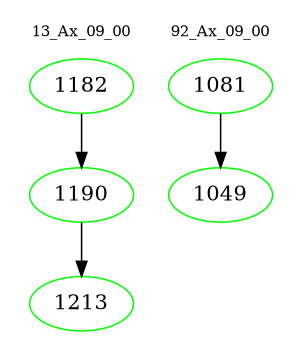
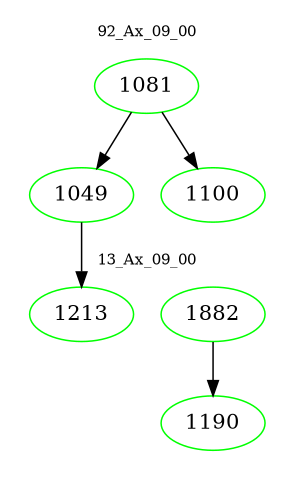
node "1182": label "1182" -> "1882"
node "1100": added
edge "1190" -> "1213": now "1049" -> "1213"
